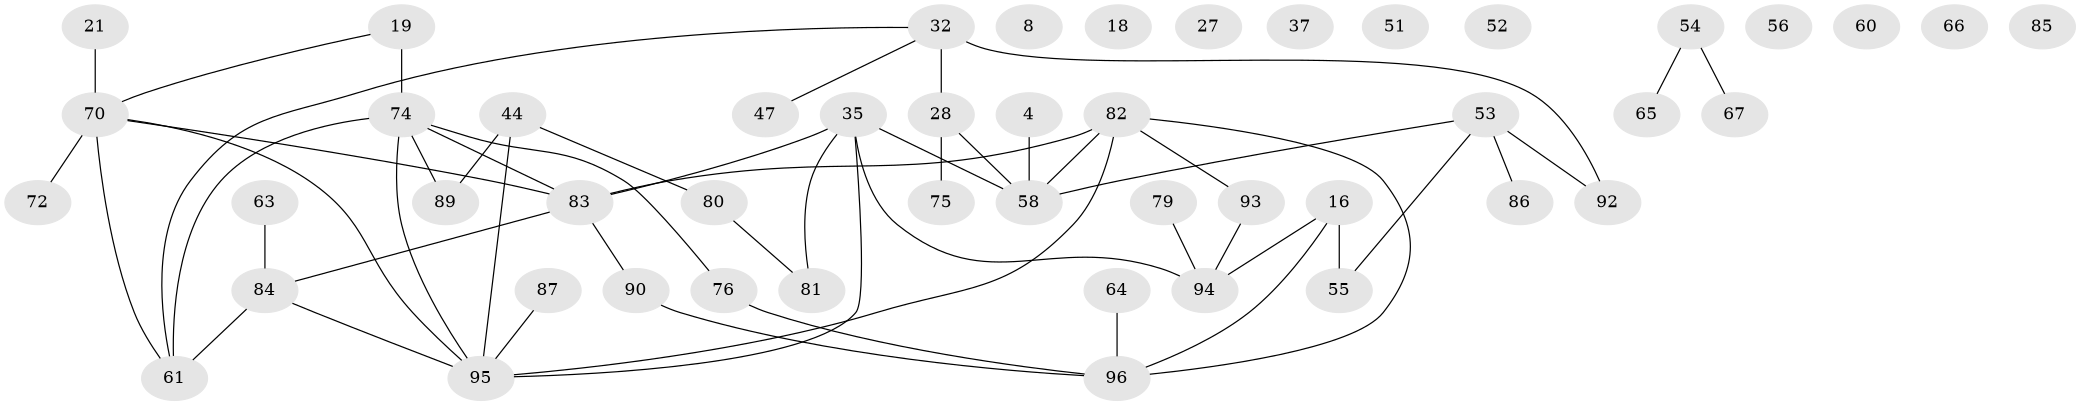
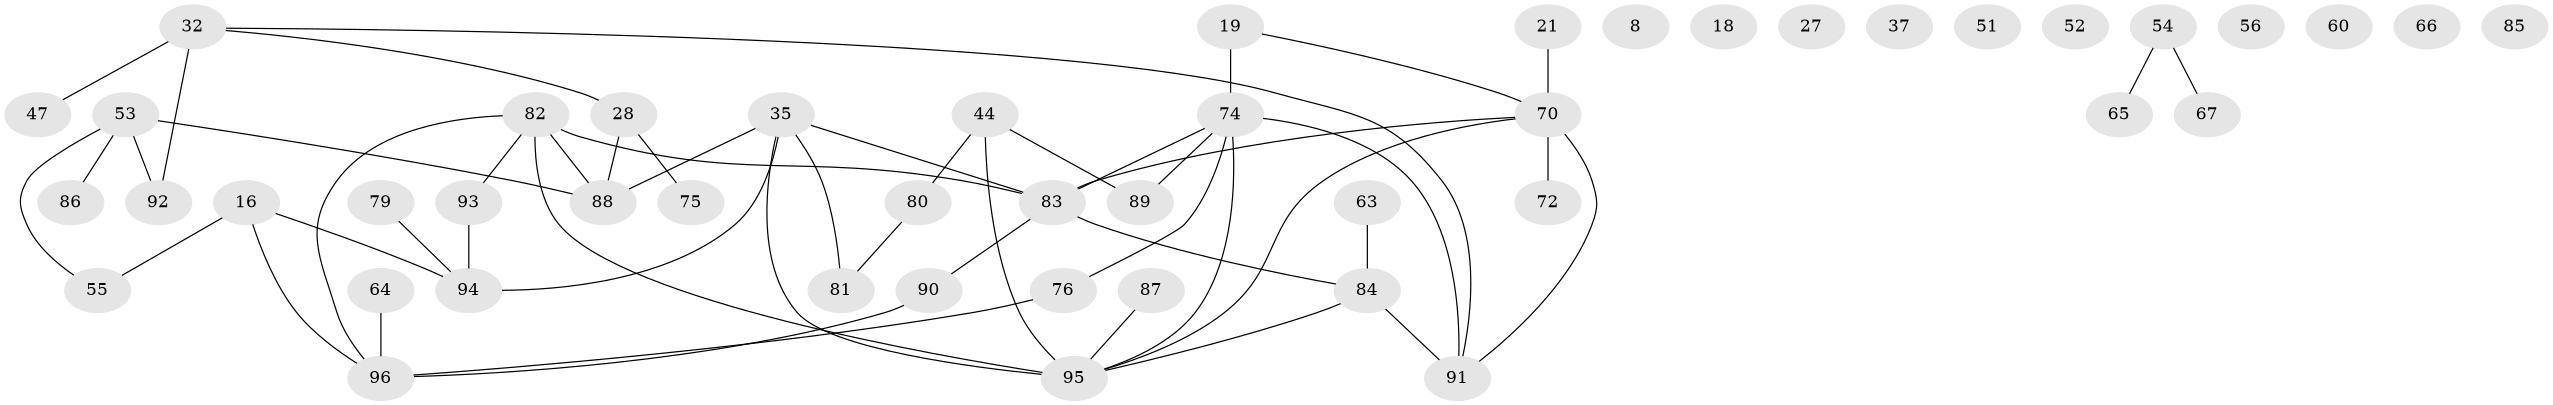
node "4": removed
node "58": label "58" -> "88"
node "61": label "61" -> "91"
